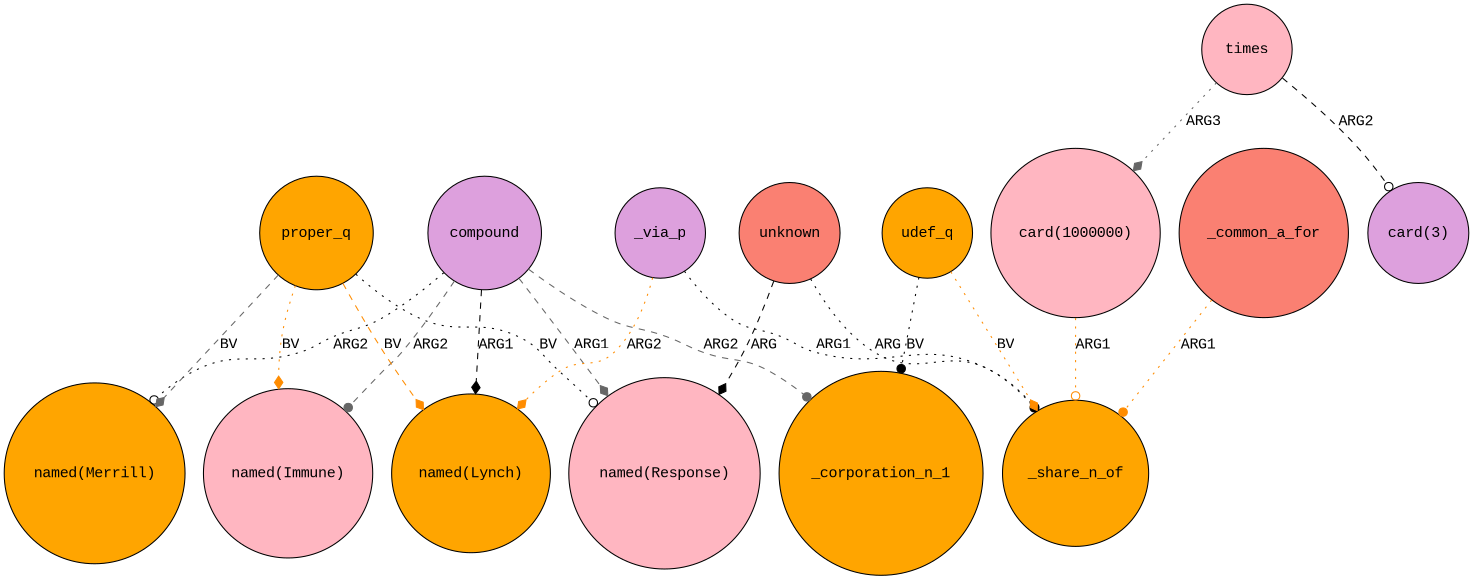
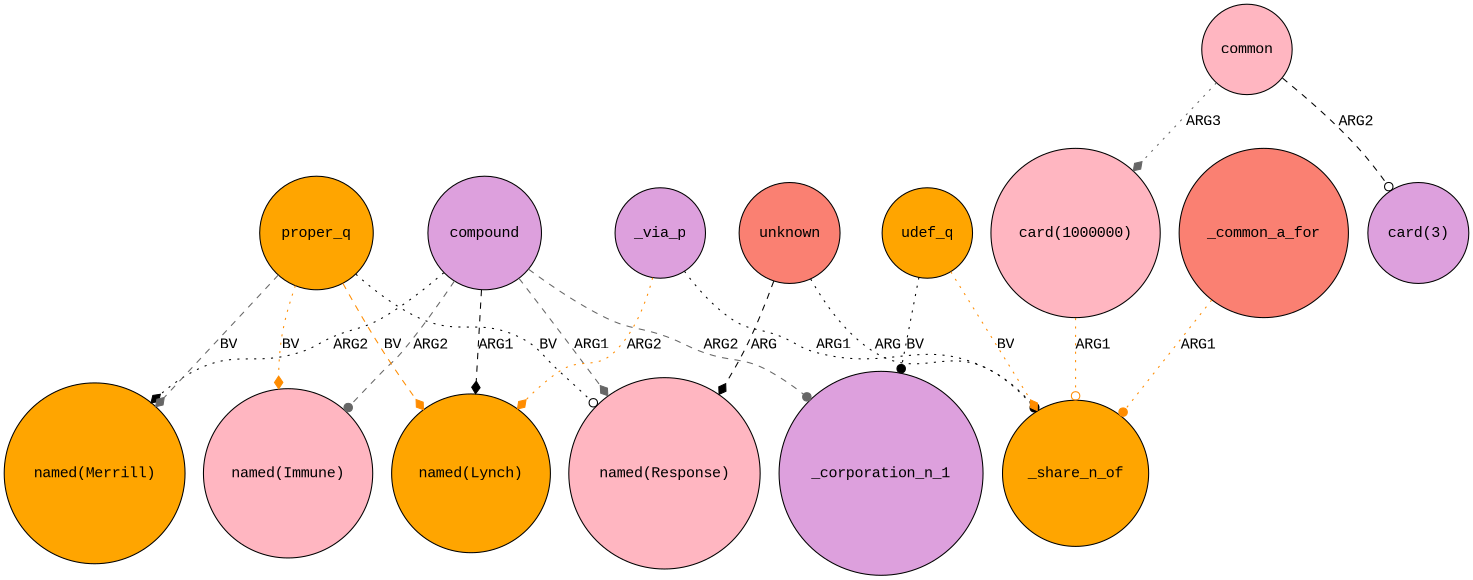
node "times": label "times" -> "common"
edge "compound" -> "named(Merrill)": arrowhead odot -> diamond
node "_corporation_n_1": fillcolor orange -> plum
